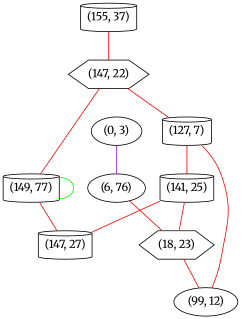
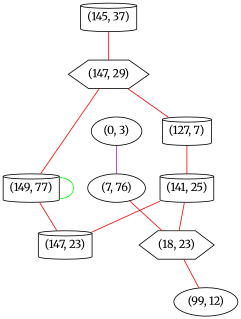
node "(155, 37)": label "(155, 37)" -> "(145, 37)"
node "(147, 22)": label "(147, 22)" -> "(147, 29)"
node "(6, 76)": label "(6, 76)" -> "(7, 76)"
edge "(127, 7)" -- "(99, 12)": removed
node "(147, 27)": label "(147, 27)" -> "(147, 23)"
